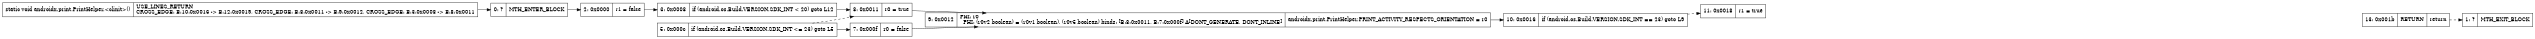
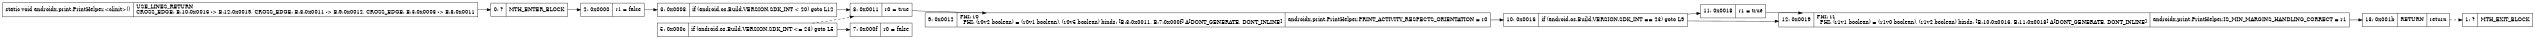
edge "10: 0x0016" -> "11: 0x0018": style dashed -> solid
node "12: 0x0019": added
edge "7: 0x000f" -> "9: 0x0012": removed
